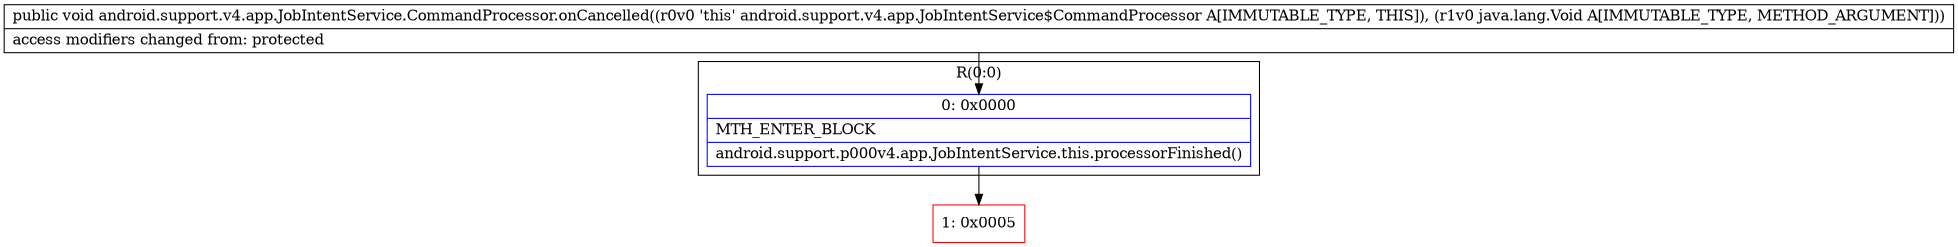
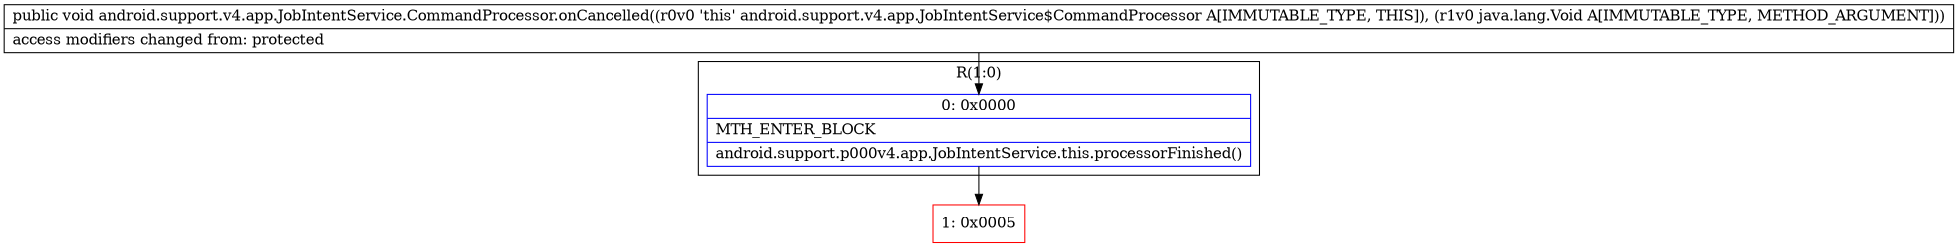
cluster "R(0:0)": label "R(0:0)" -> "R(1:0)"
